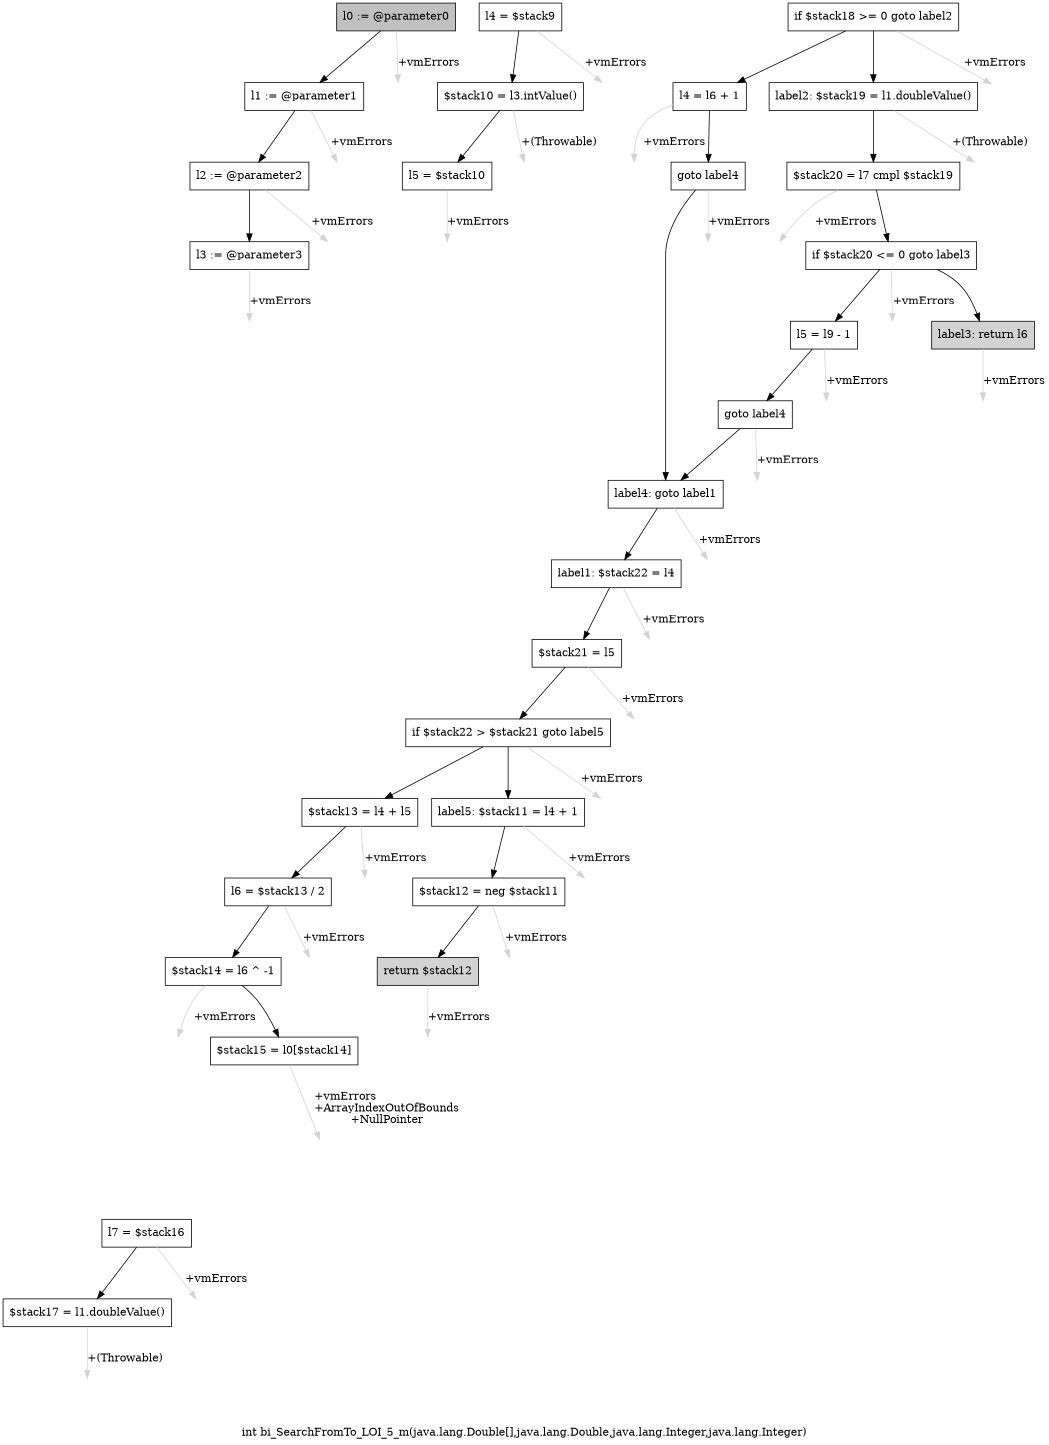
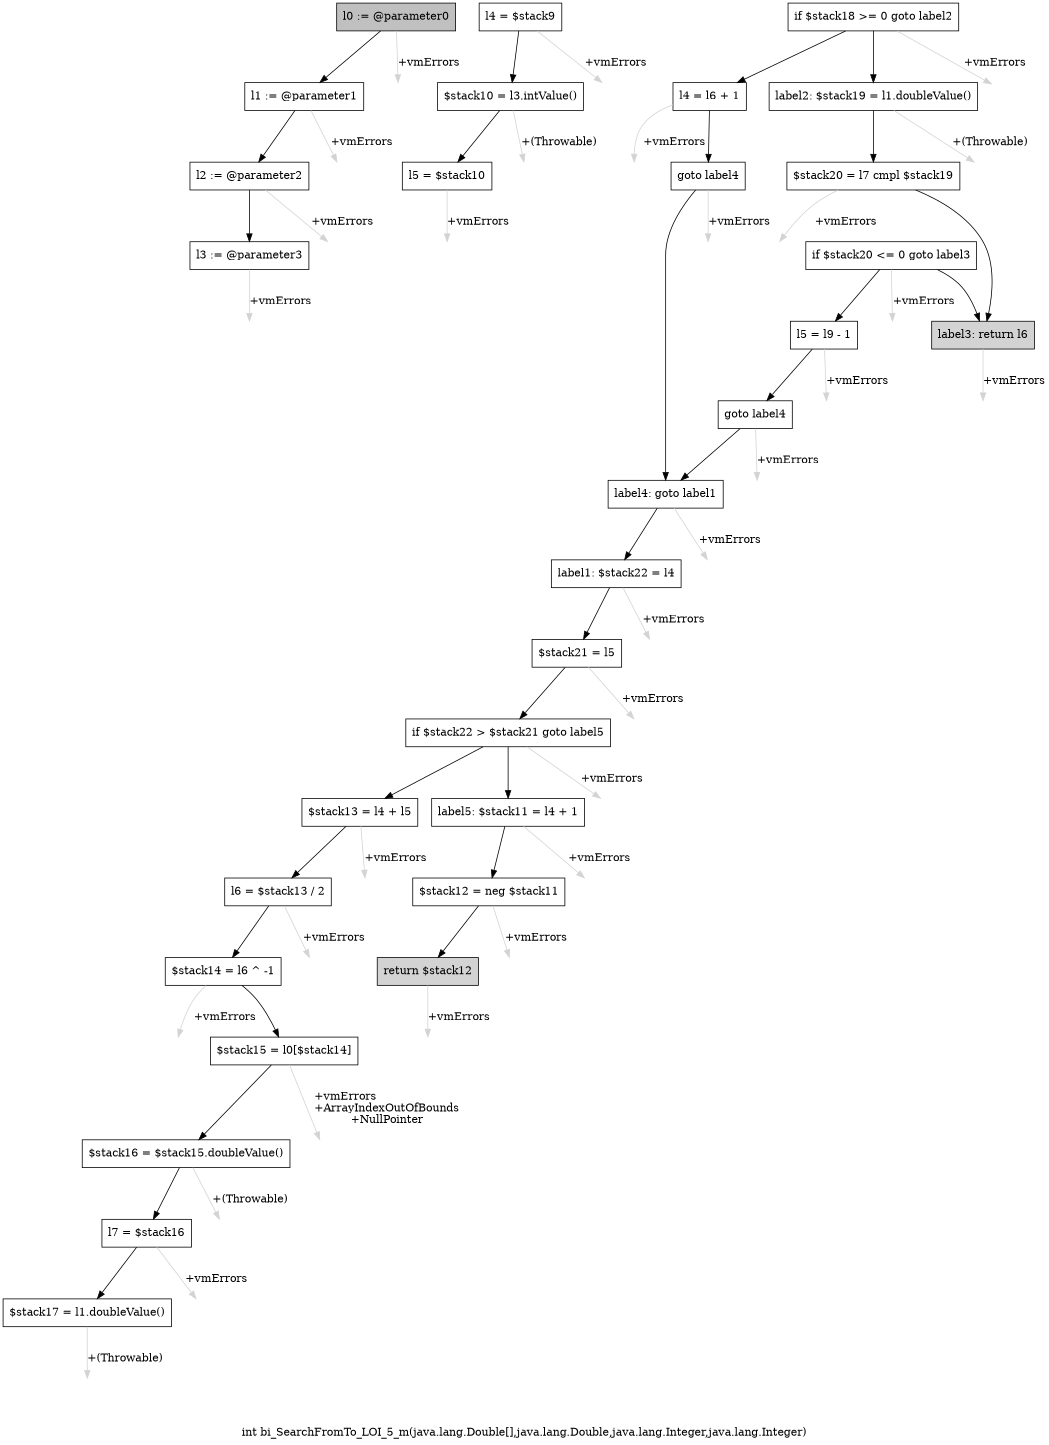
edge "$stack20 = l7 cmpl $stack19" -> "if $stack20 <= 0 goto label3": now "$stack20 = l7 cmpl $stack19" -> "label3: return l6"
node "$stack16 = $stack15.doubleValue()": added
